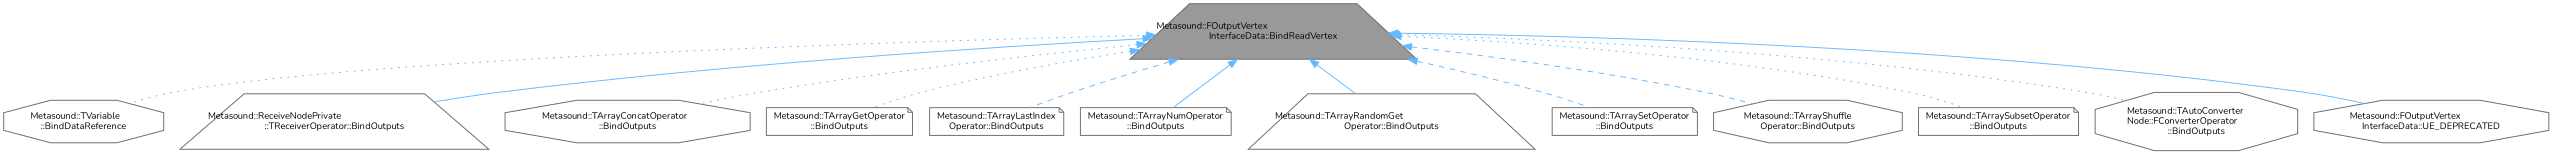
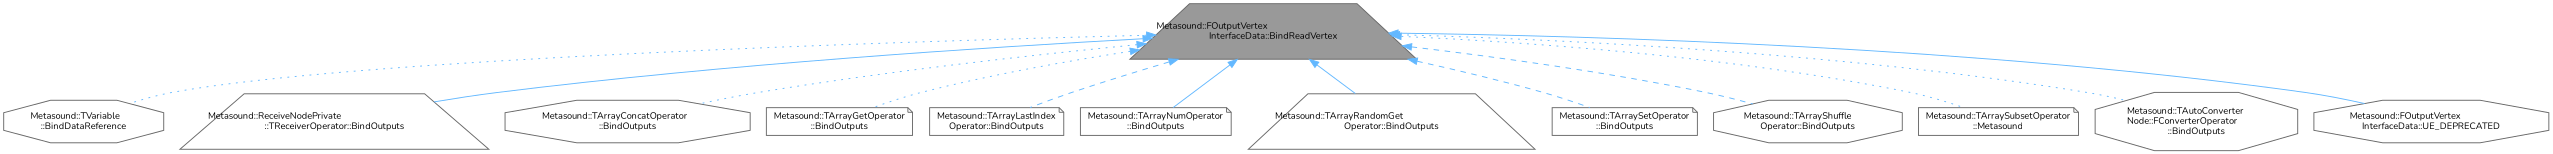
node "Metasound::TArraySubsetOperator ::BindOutputs": label "Metasound::TArraySubsetOperator ::BindOutputs" -> "Metasound::TArraySubsetOperator ::Metasound"
